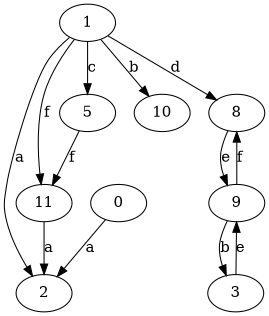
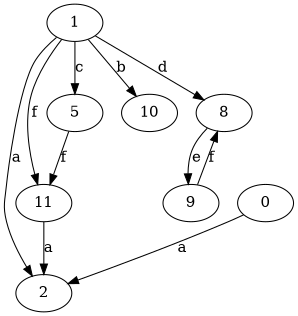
node "3": removed
